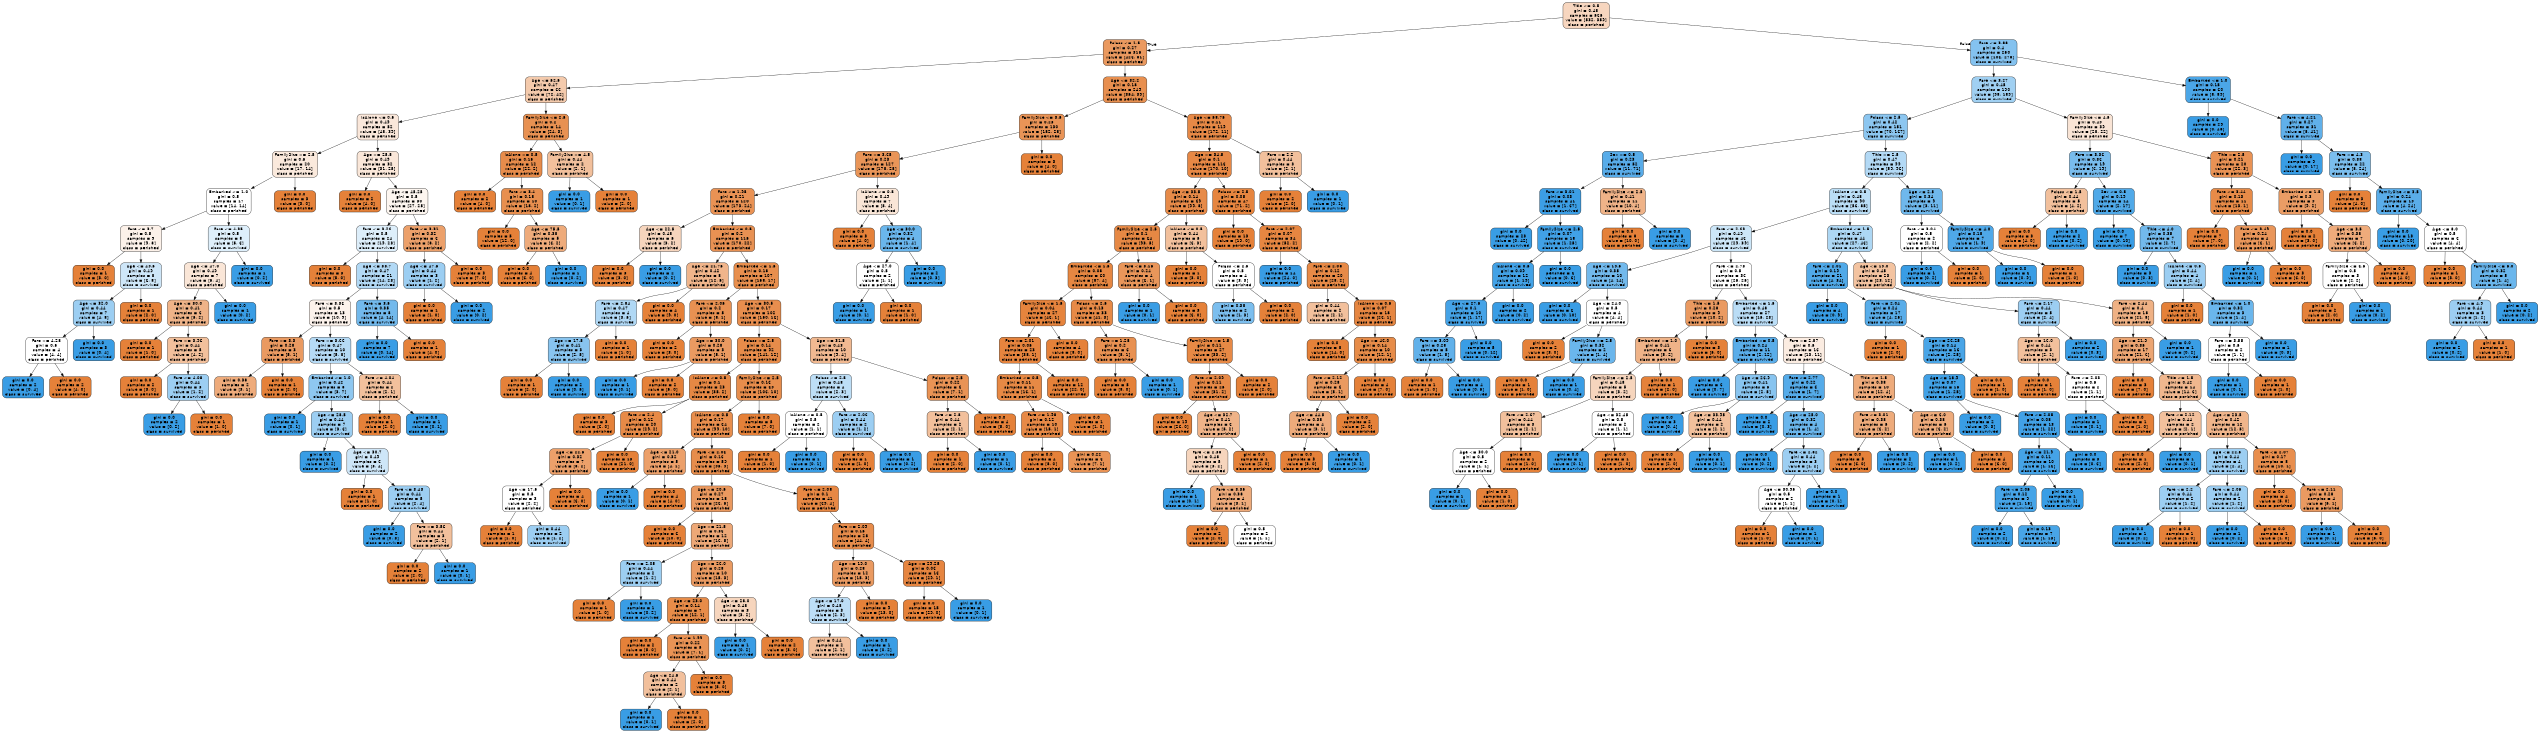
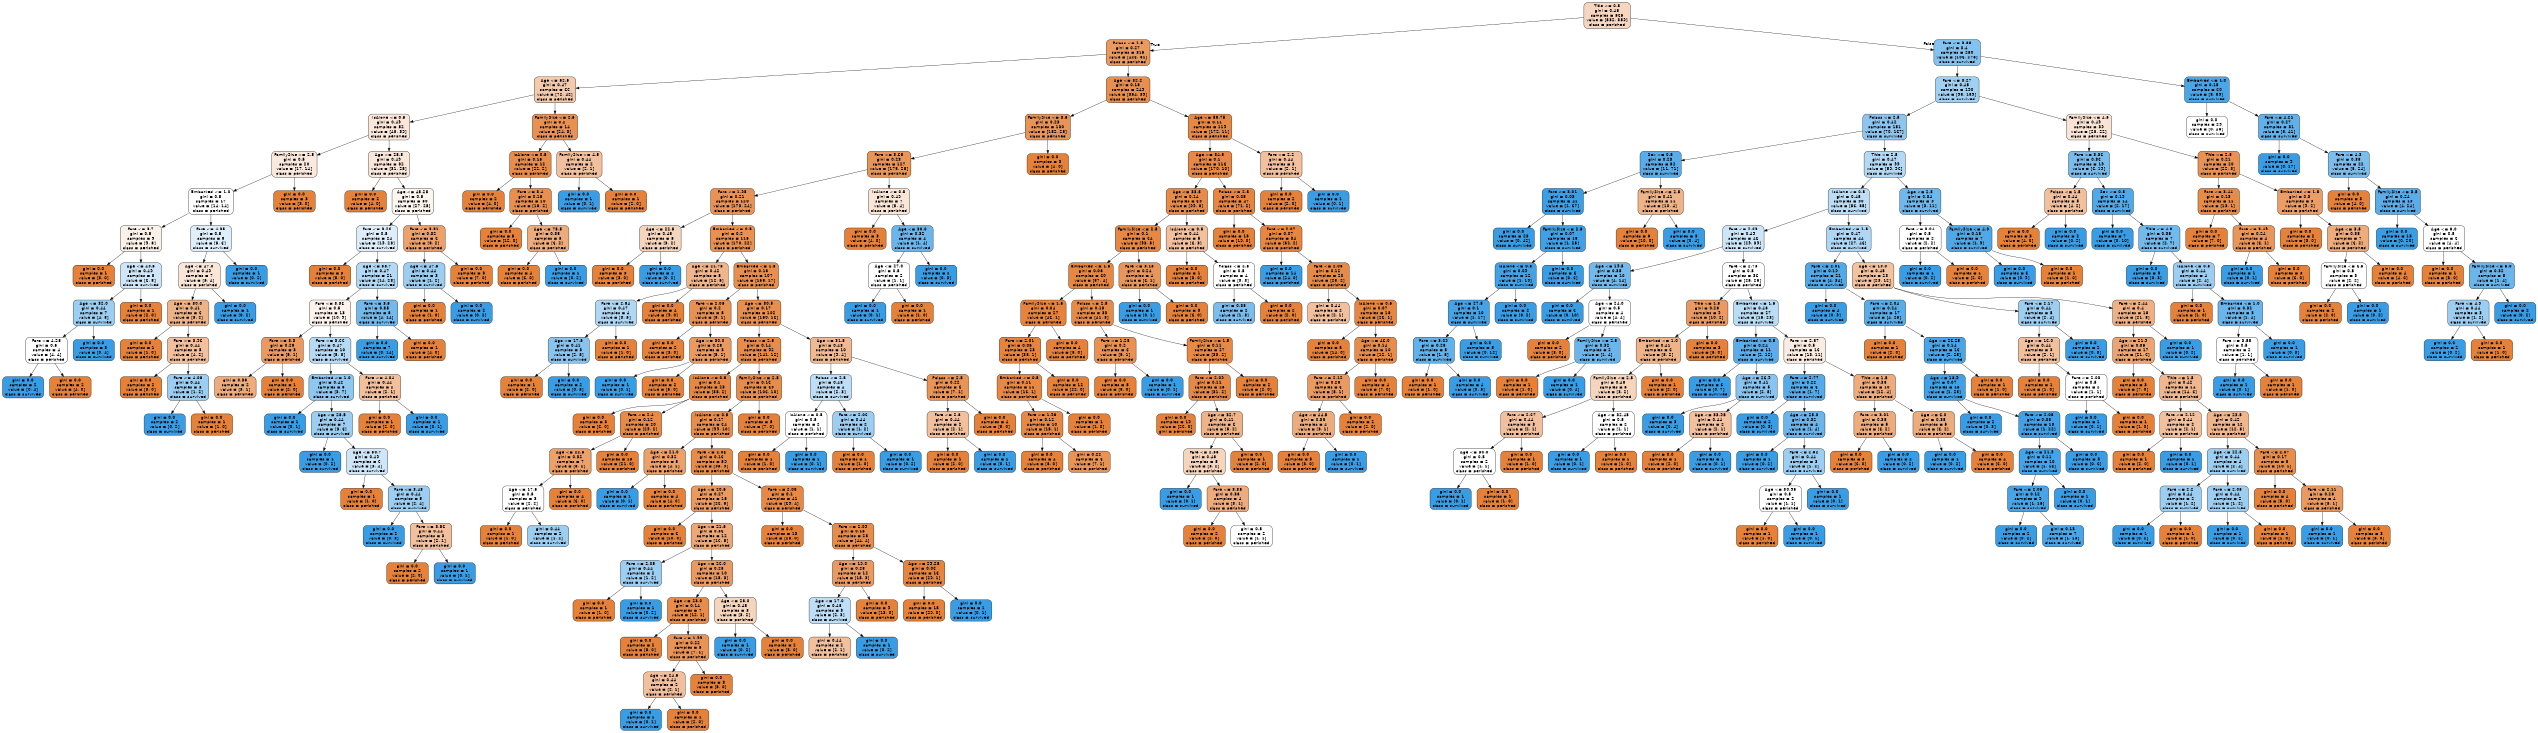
node "gini = 0.0 samples = 29 value = [0, 48] class = survived": fillcolor #399de5 -> #ffffff
node "gini = 0.0 perished = 6 value = [0, 6] class = survived": label "gini = 0.0 perished = 6 value = [0, 6] class = survived" -> "gini = 0.0 samples = 6 value = [0, 6] class = survived"
node "gini = 0.0 samples = 13 value = [25, 0] class = perished": added
